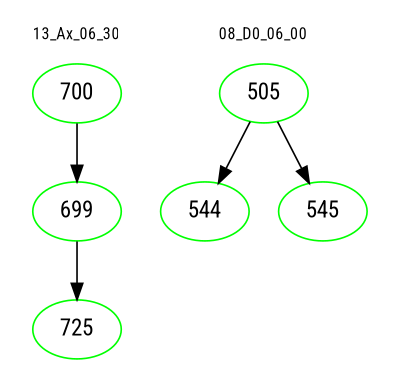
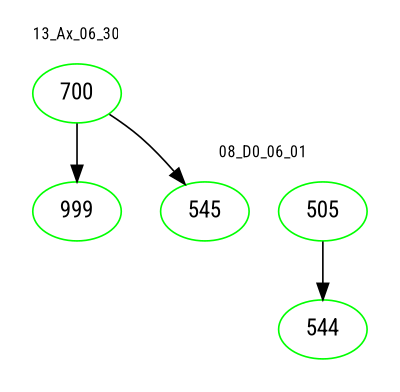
cluster "08_D0_06_00": label "08_D0_06_00" -> "08_D0_06_01"
edge "505" -> "545": now "700" -> "545"
node "699": label "699" -> "999"
node "725": removed
